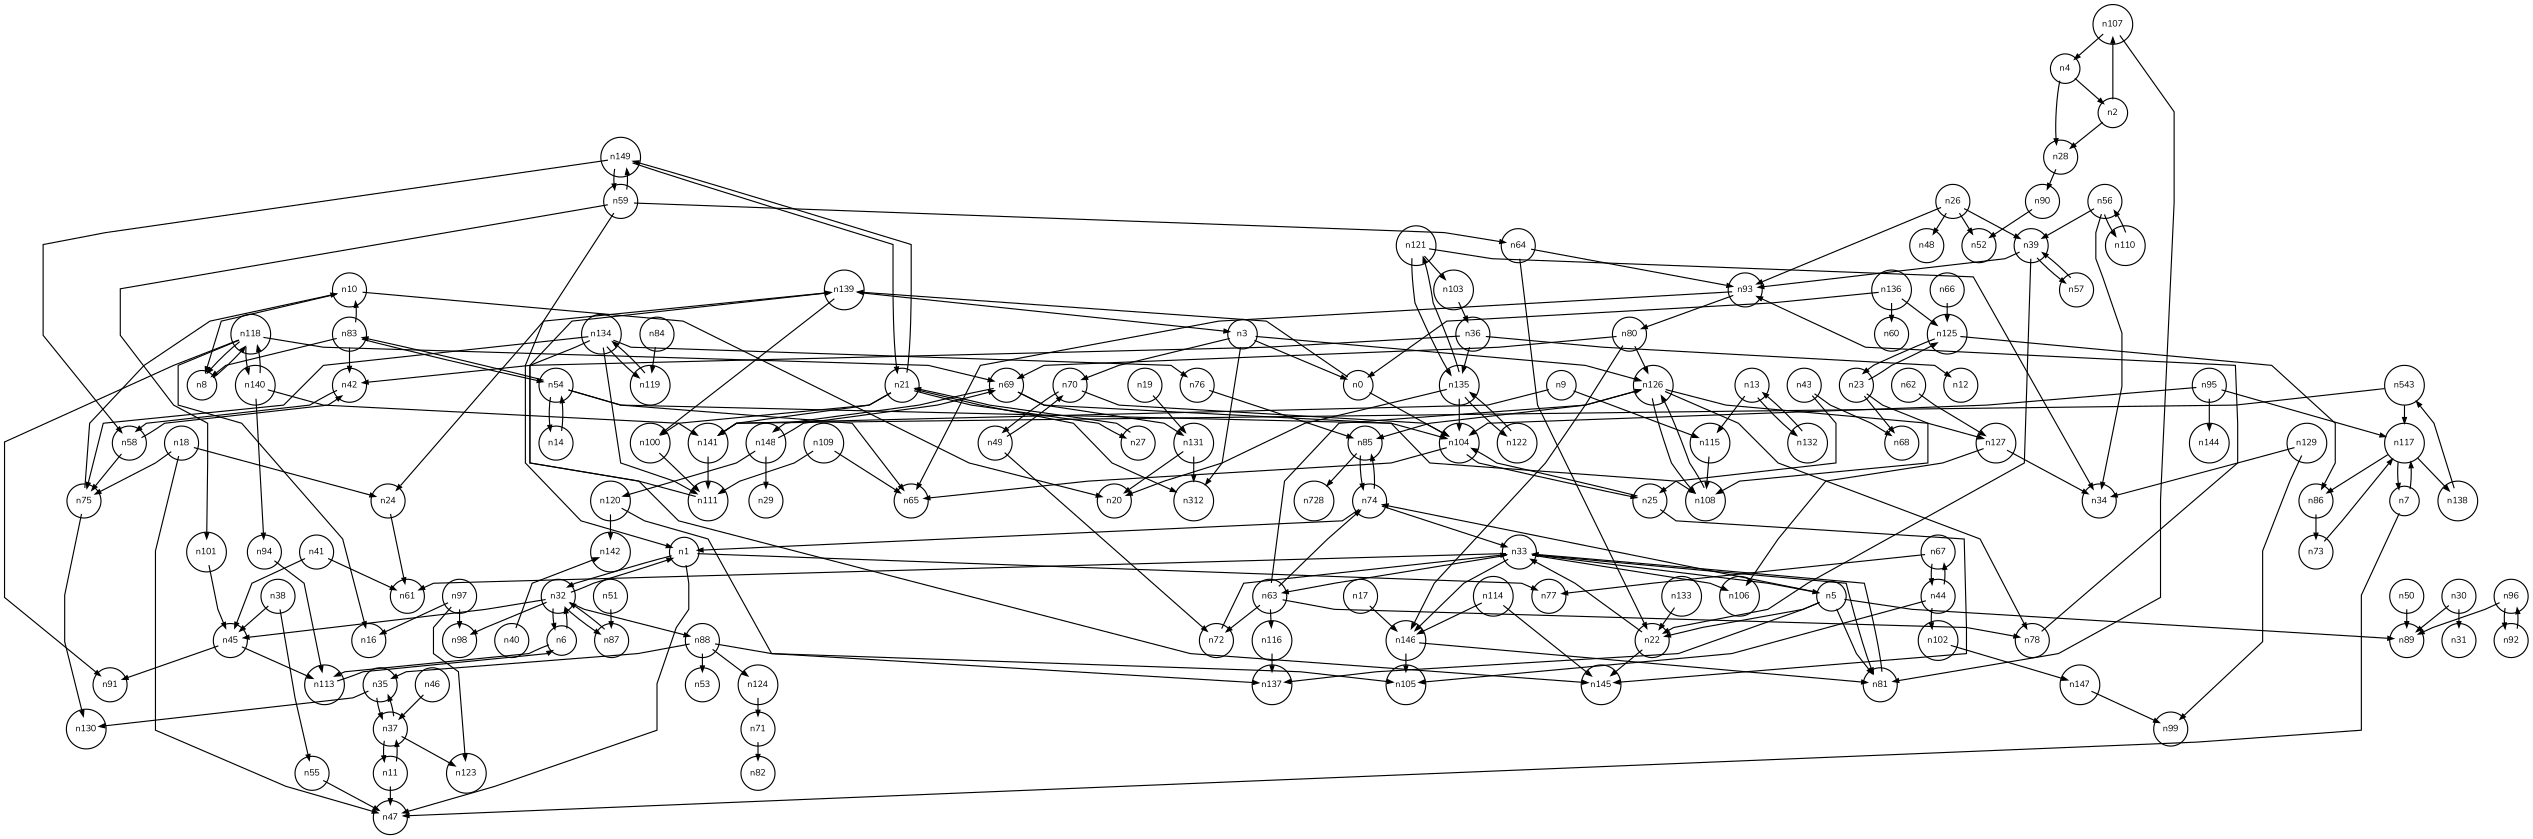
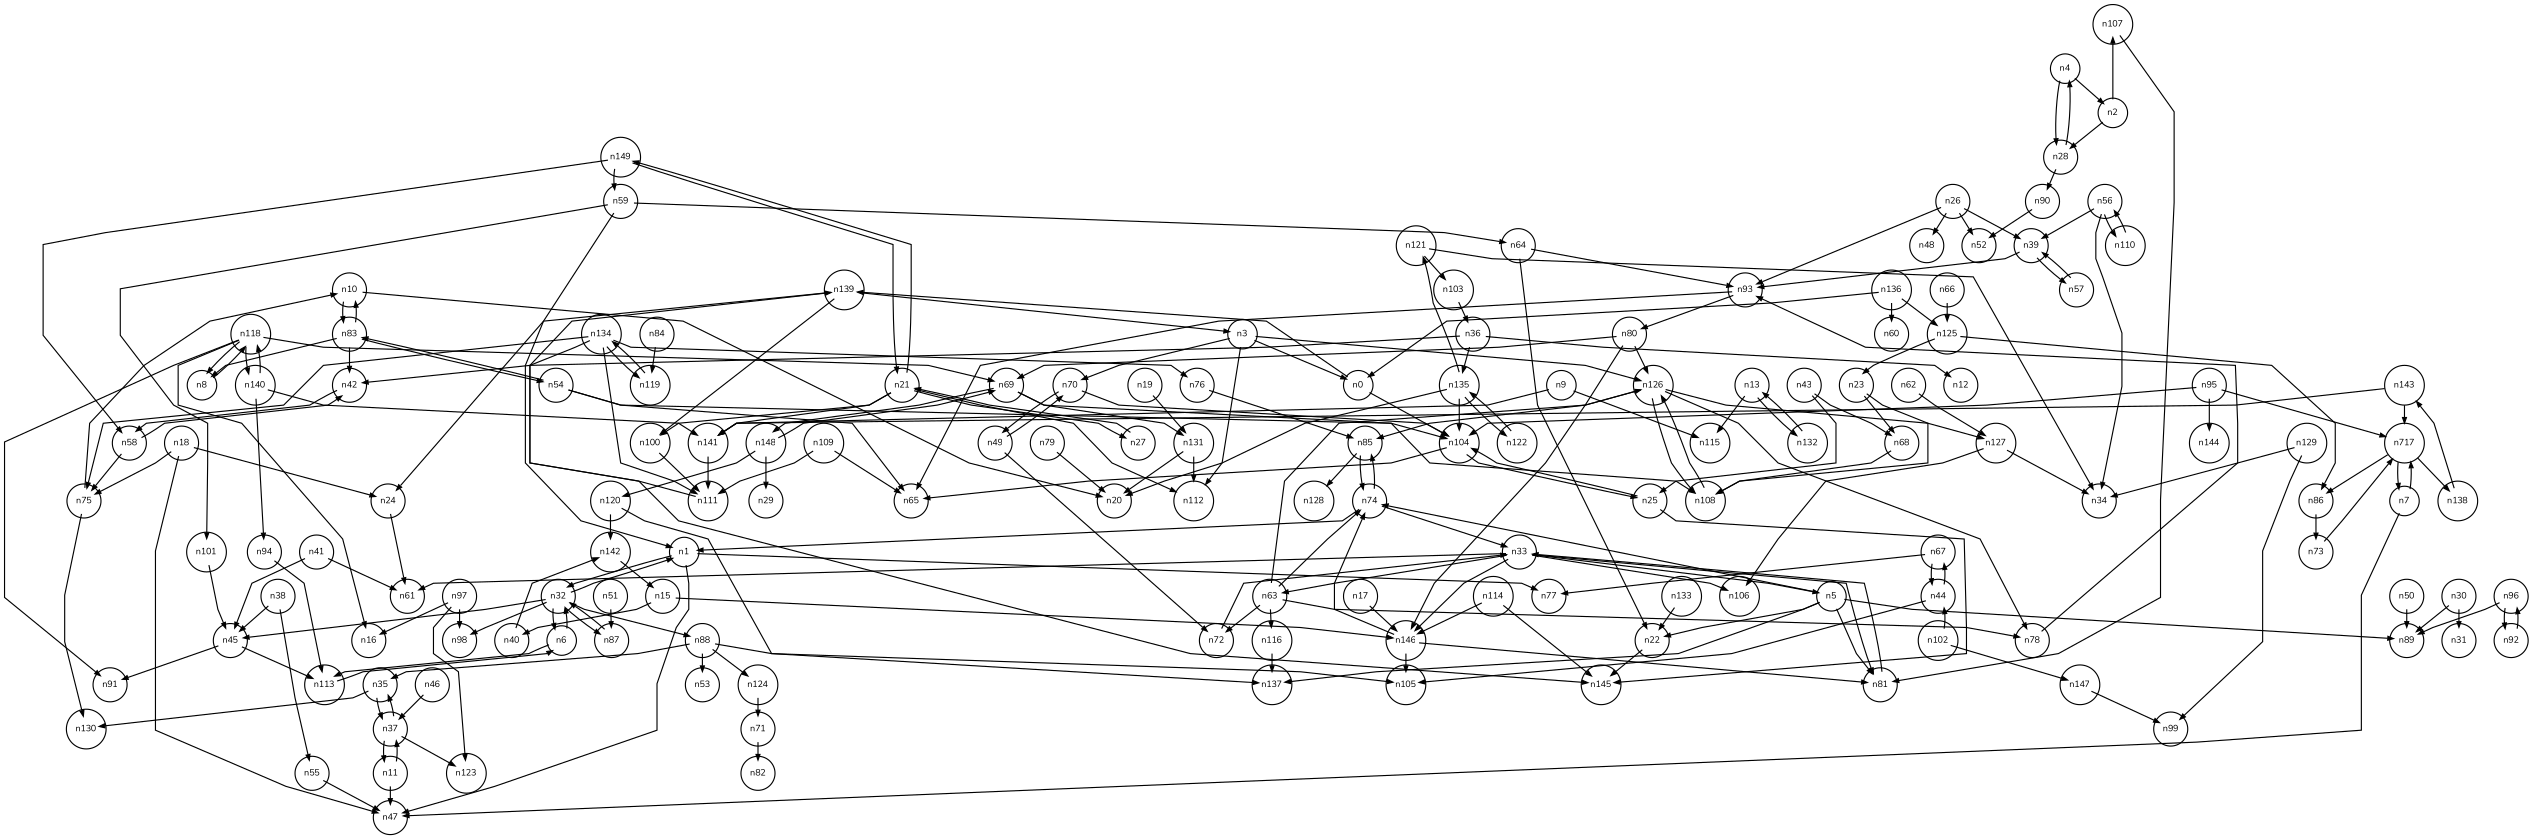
edge "n107" -> "n4": now "n28" -> "n4"
edge "n59" -> "n149": removed
edge "n121" -> "n135": removed
edge "n10" -> "n8": now "n10" -> "n83"
edge "n23" -> "n125": removed
node "n543": label "n543" -> "n143"
node "n14": removed
node "n79": added
node "n117": label "n117" -> "n717"
edge "n115" -> "n108": now "n68" -> "n108"
node "n312": label "n312" -> "n112"
node "n728": label "n728" -> "n128"
edge "n39" -> "n22": removed
edge "n146" -> "n74": added
node "n15": added
edge "n22" -> "n33": removed
edge "n44" -> "n102": reversed
